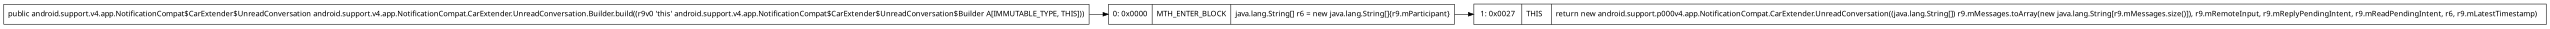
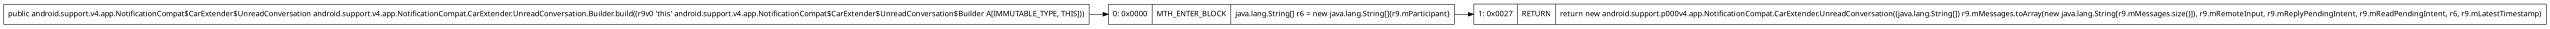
node "1: 0x0027": text "THIS" -> "RETURN"
